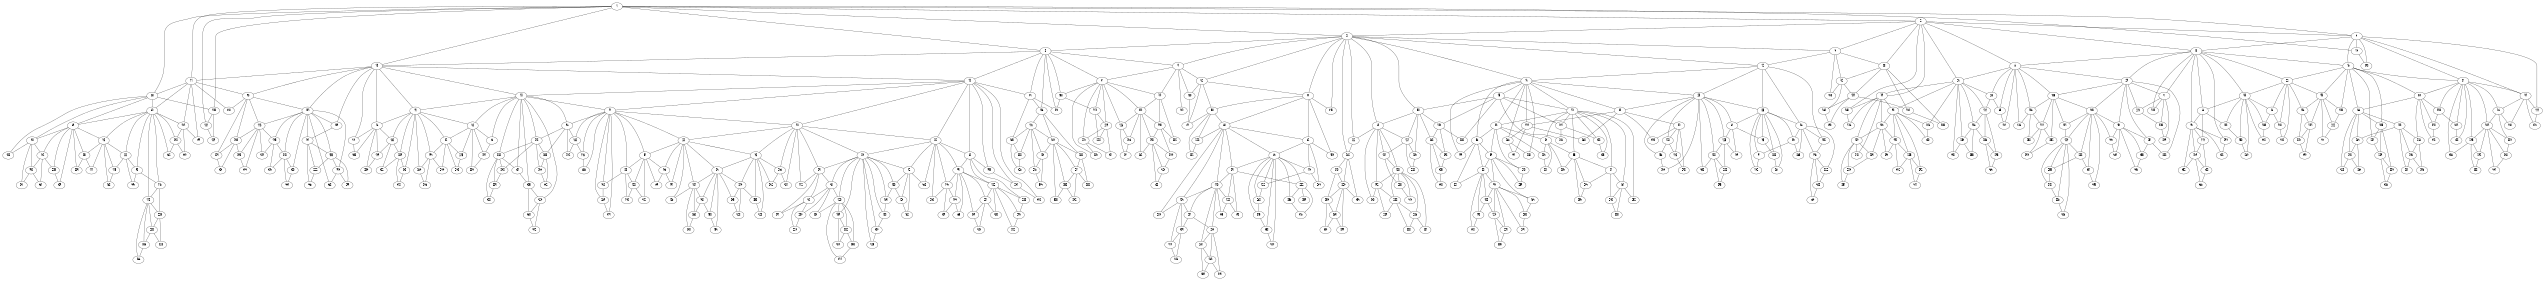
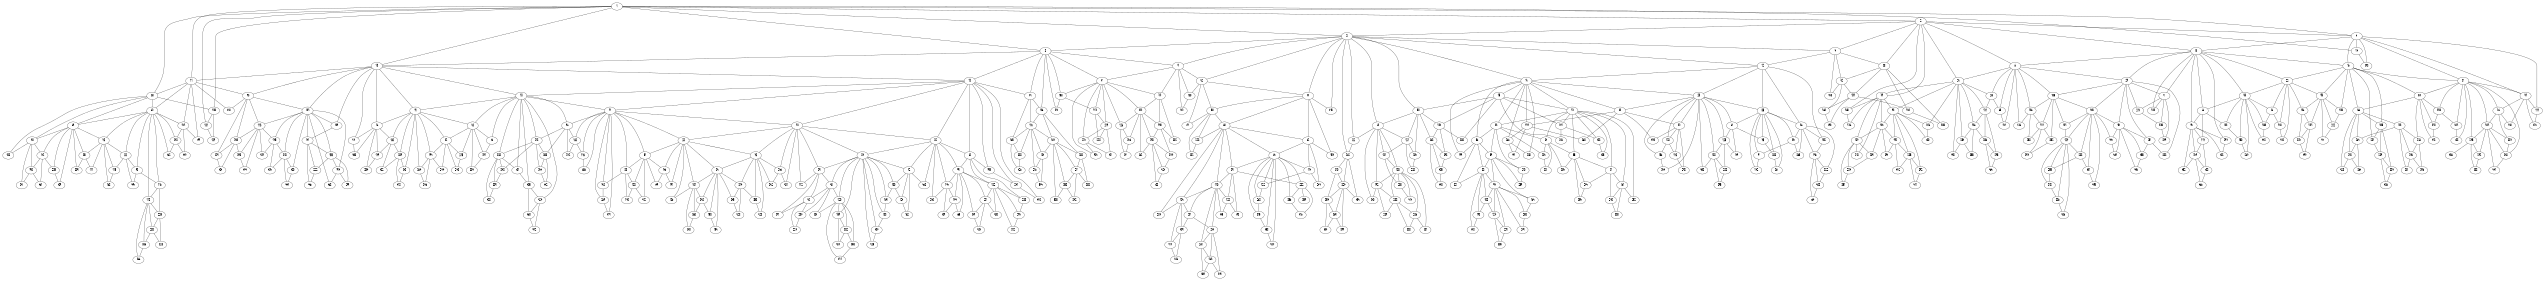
edge "74" -- "314": now "74" -- "144"
edge "130" -- "421": now "130" -- "147"
edge "20" -- "87": added
edge "31" -- "456": now "31" -- "343"
node "384": label "384" -> "984"
node "148": label "148" -> "848"
